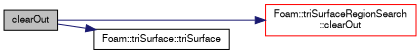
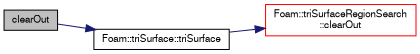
edge "clearOut" -> "Foam::triSurfaceRegionSearch ::clearOut": now "Foam::triSurface::triSurface" -> "Foam::triSurfaceRegionSearch ::clearOut"
